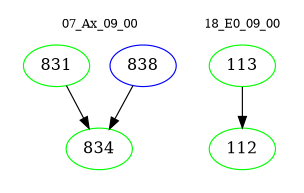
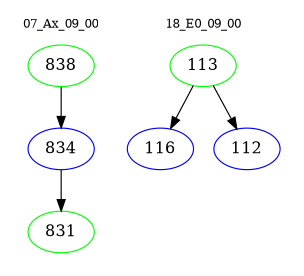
node "838": color blue -> green
edge "831" -> "834": reversed
node "834": color green -> blue
node "116": added
node "112": color green -> blue
